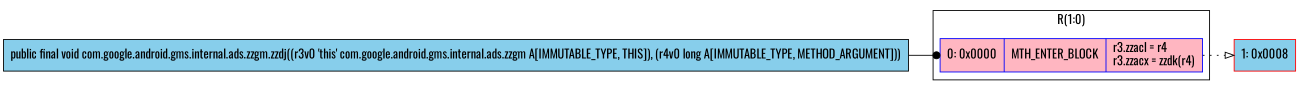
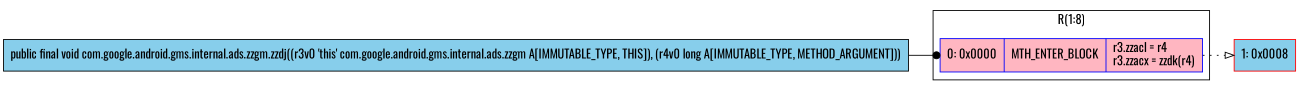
cluster "R(1:0)": label "R(1:0)" -> "R(1:8)"
